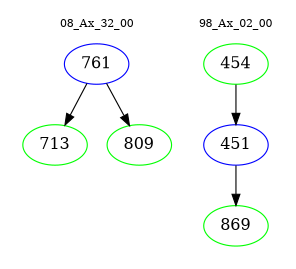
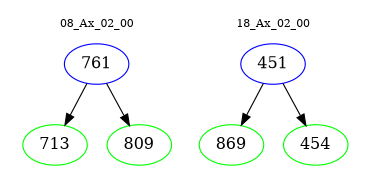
cluster "08_Ax_32_00": label "08_Ax_32_00" -> "08_Ax_02_00"
cluster "98_Ax_02_00": label "98_Ax_02_00" -> "18_Ax_02_00"
edge "454" -> "451": reversed
